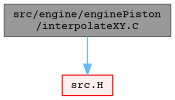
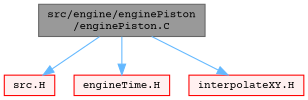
node "src/engine/enginePiston /interpolateXY.C": label "src/engine/enginePiston /interpolateXY.C" -> "src/engine/enginePiston /enginePiston.C"
node "engineTime.H": added
node "interpolateXY.H": added
